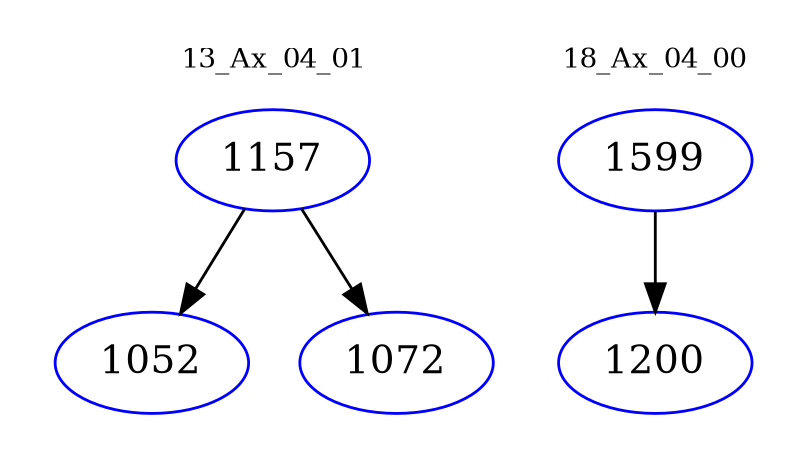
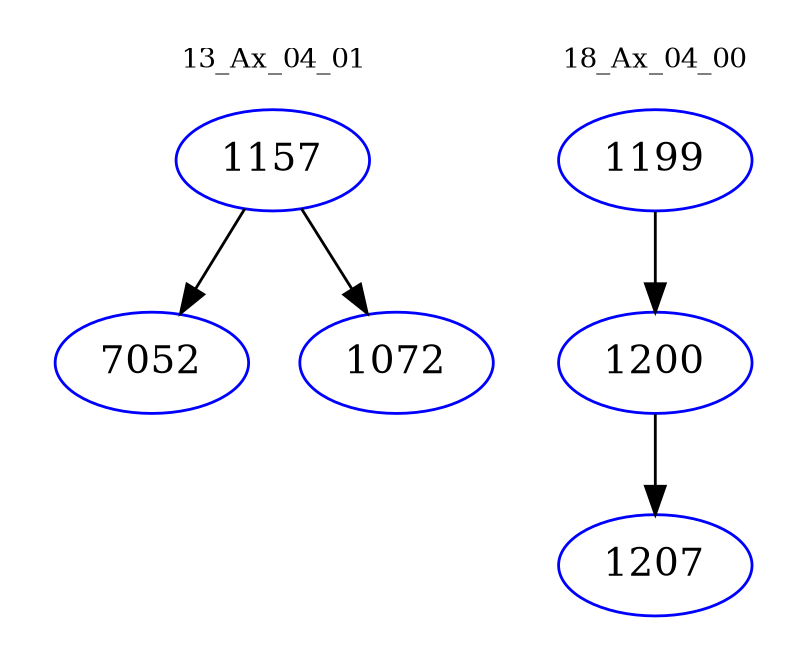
node "1599": label "1599" -> "1199"
node "1052": label "1052" -> "7052"
node "1207": added
